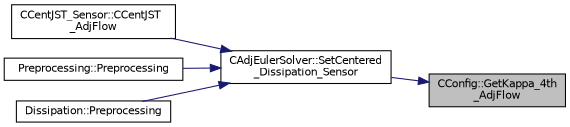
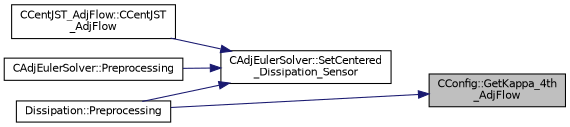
node "CCentJST_Sensor::CCentJST _AdjFlow": label "CCentJST_Sensor::CCentJST _AdjFlow" -> "CCentJST_AdjFlow::CCentJST _AdjFlow"
node "Preprocessing::Preprocessing": label "Preprocessing::Preprocessing" -> "CAdjEulerSolver::Preprocessing"
edge "CAdjEulerSolver::SetCentered _Dissipation_Sensor" -> "CConfig::GetKappa_4th _AdjFlow": now "Dissipation::Preprocessing" -> "CConfig::GetKappa_4th _AdjFlow"
